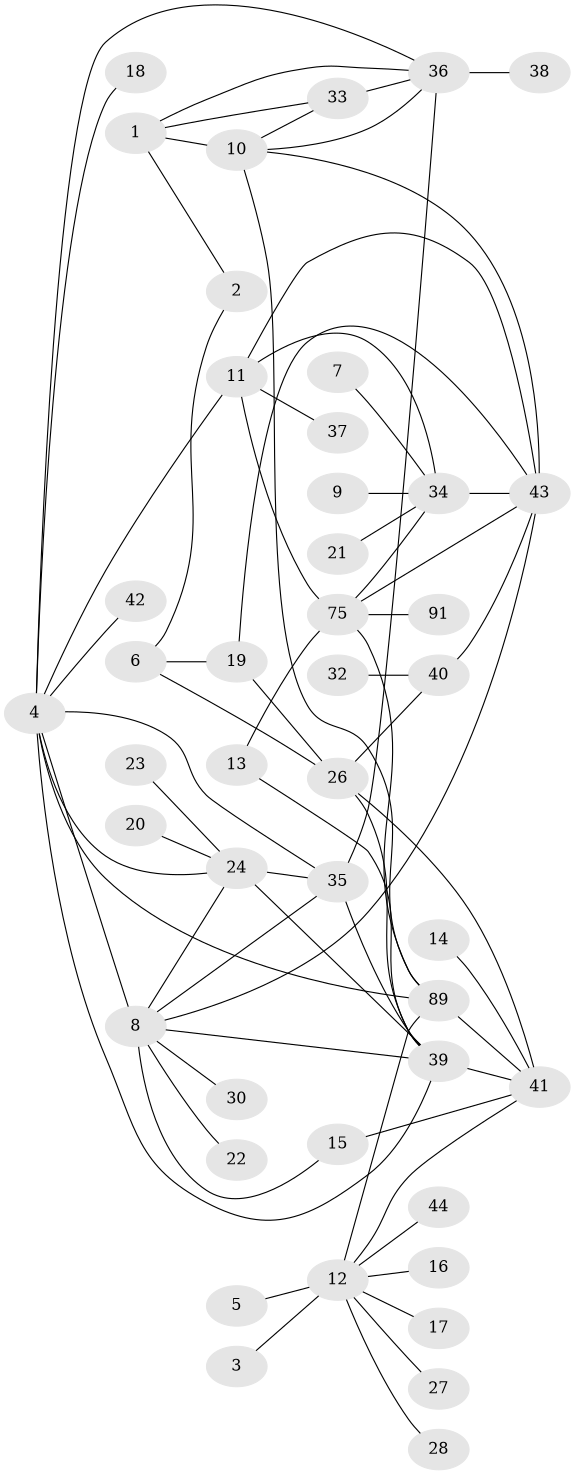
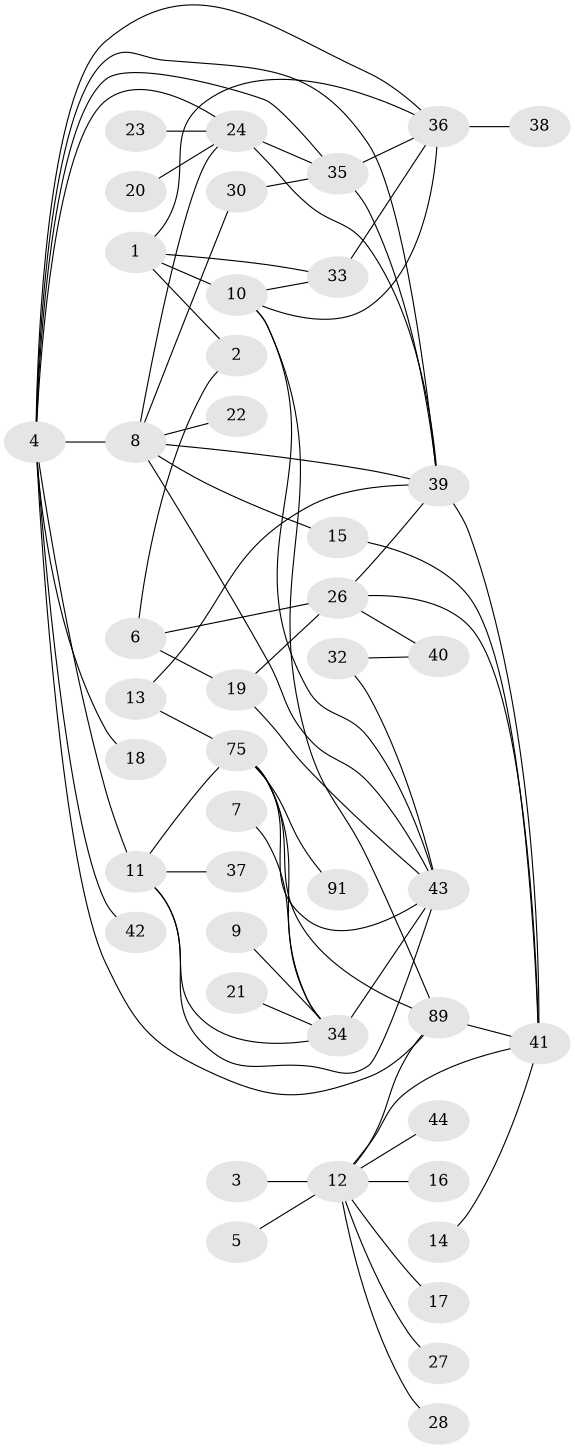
edge "43" -- "40": now "43" -- "32"
edge "35" -- "8": now "35" -- "30"
